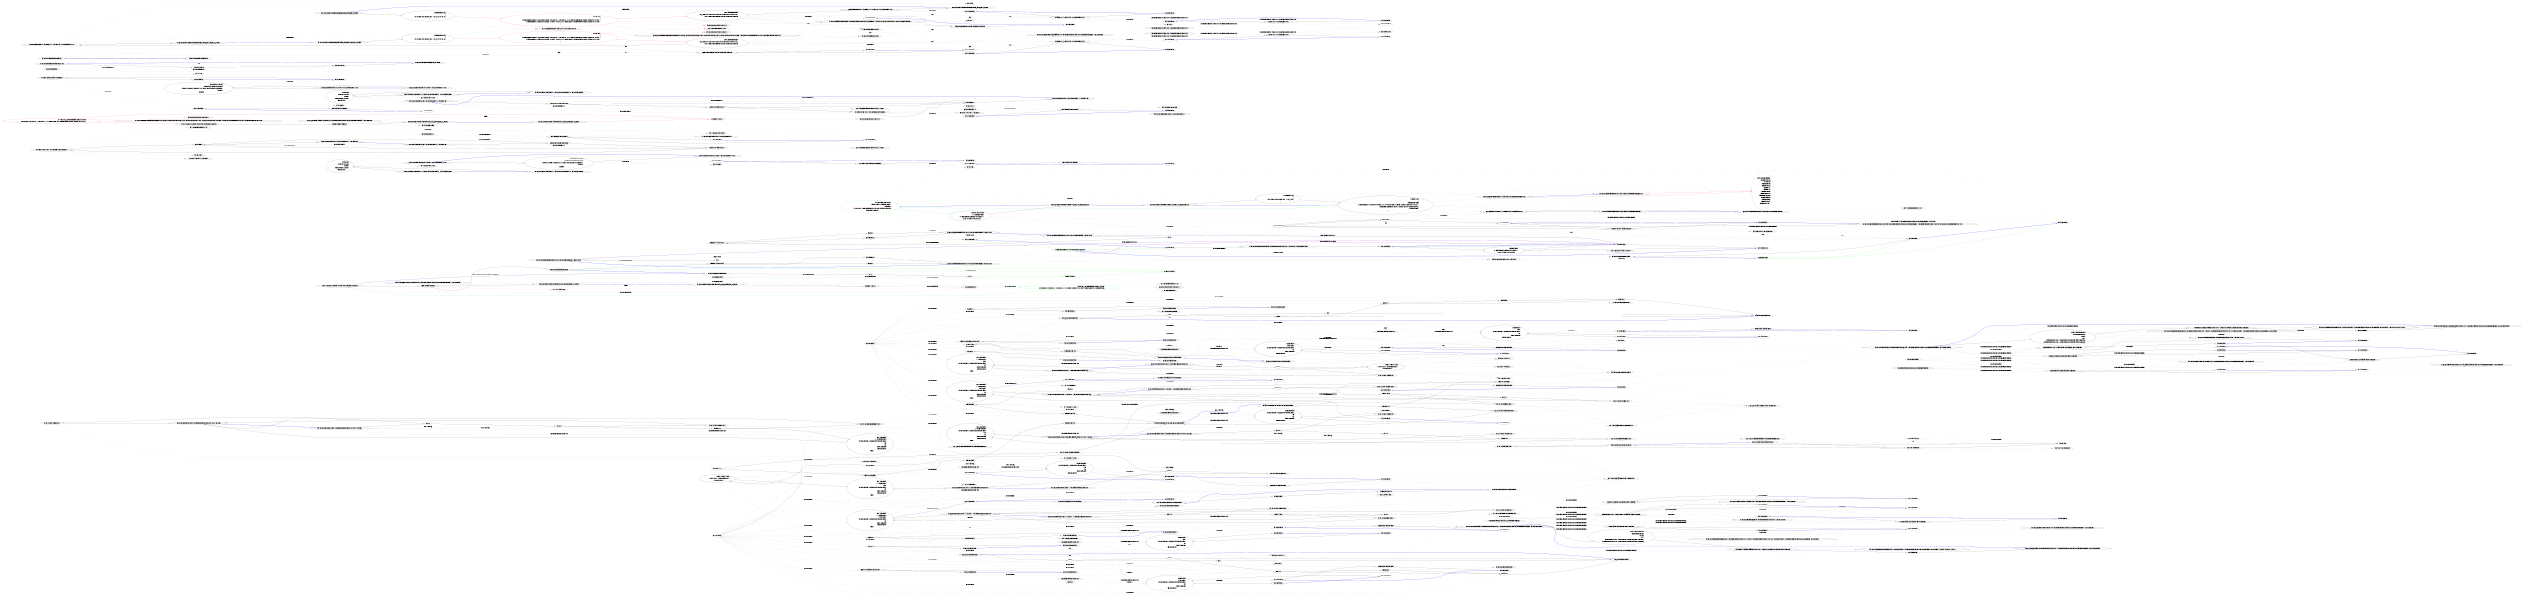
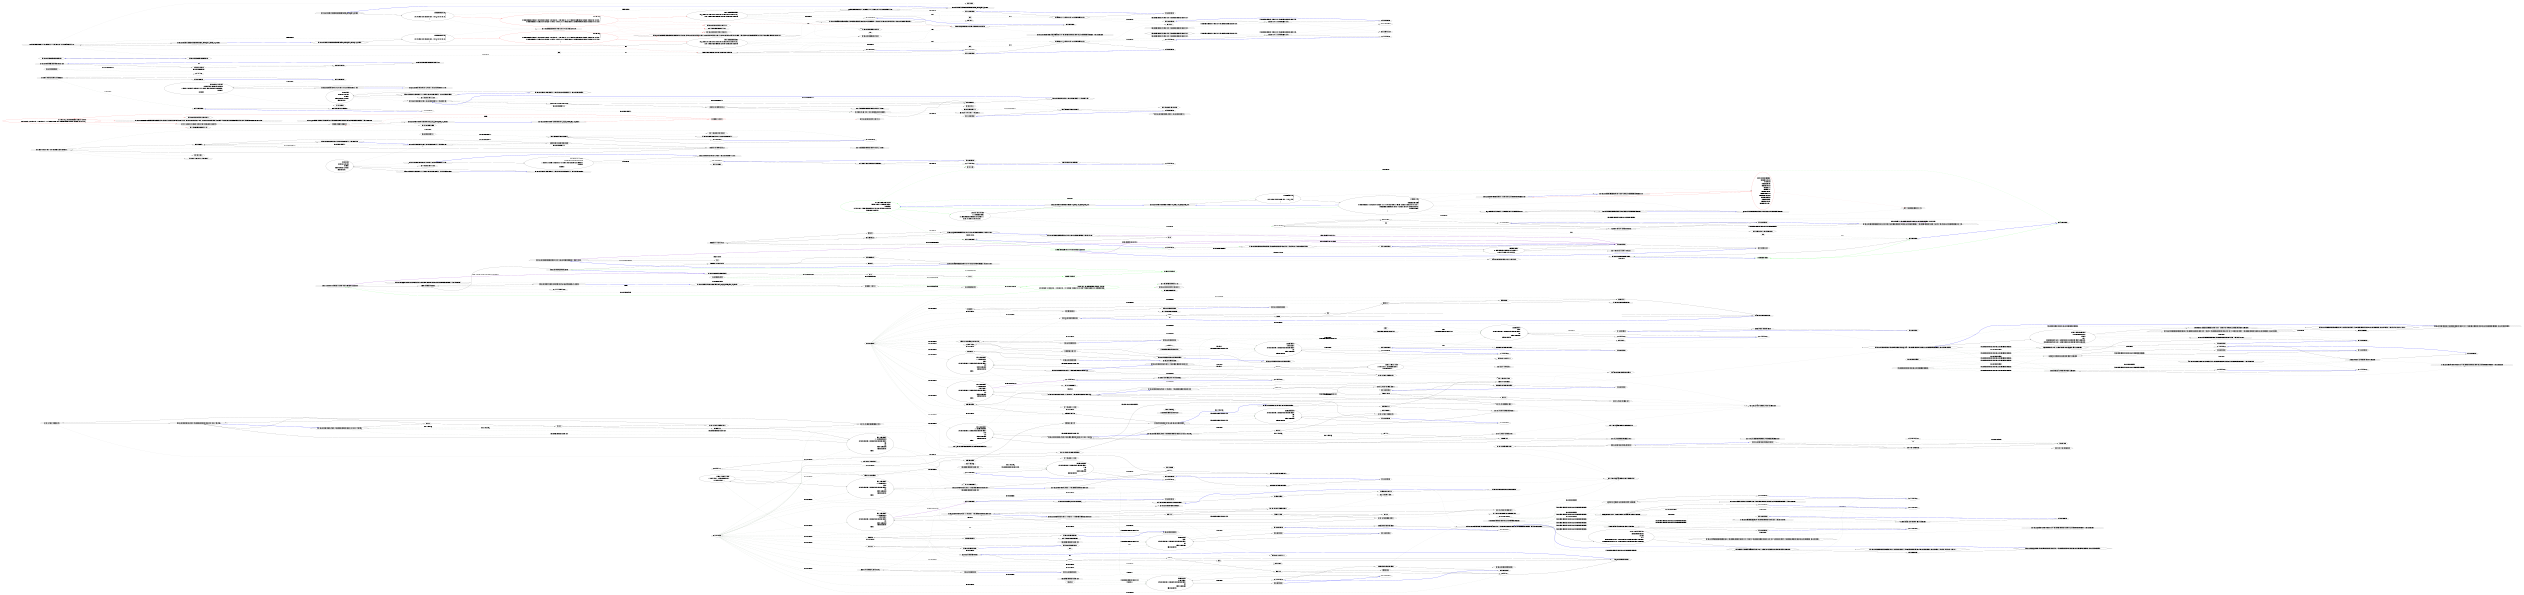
node "Exit CommandLine.BadOptionInfo.BadOptionInfo(char?, expected)": label "Exit CommandLine.BadOptionInfo.BadOptionInfo(char?, expected)" -> "Exit CommandLine.BadOptionInfo.BadOptionInfo(char?, string)"
